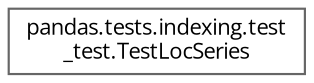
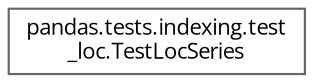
node "pandas.tests.indexing.test _test.TestLocSeries": label "pandas.tests.indexing.test _test.TestLocSeries" -> "pandas.tests.indexing.test _loc.TestLocSeries"
